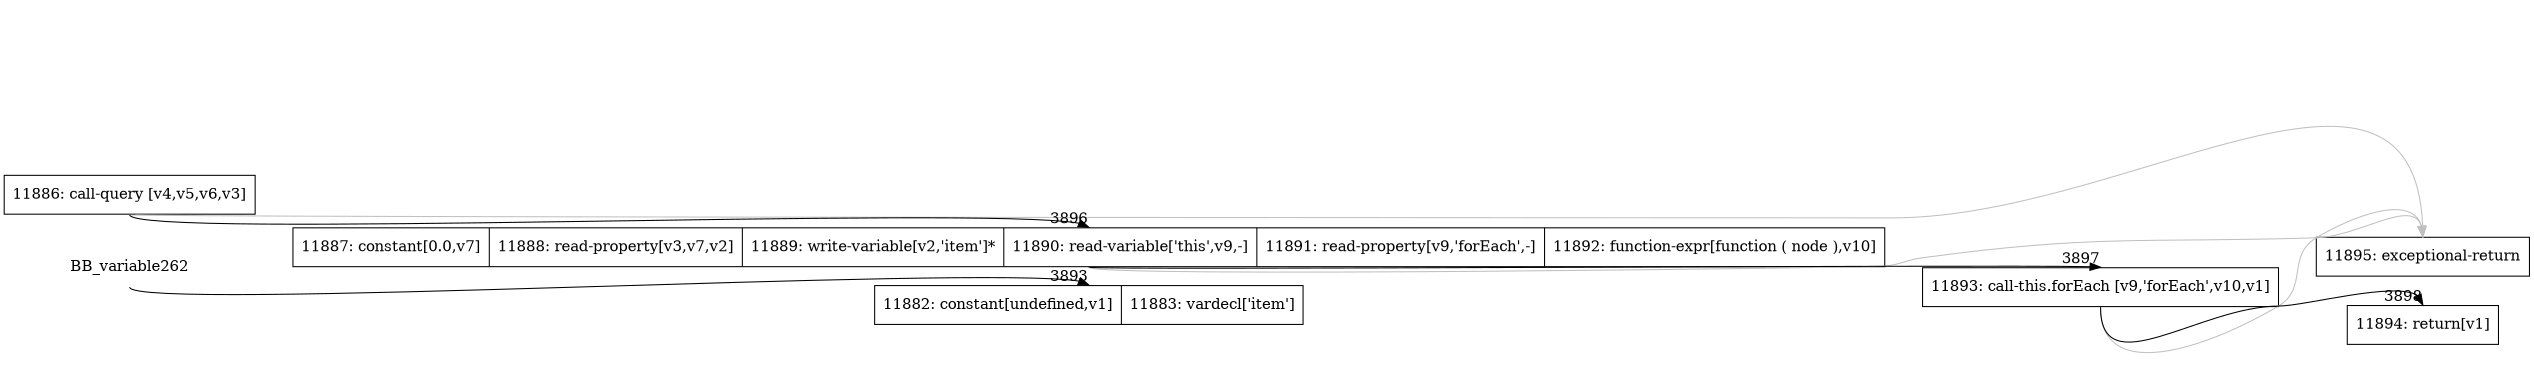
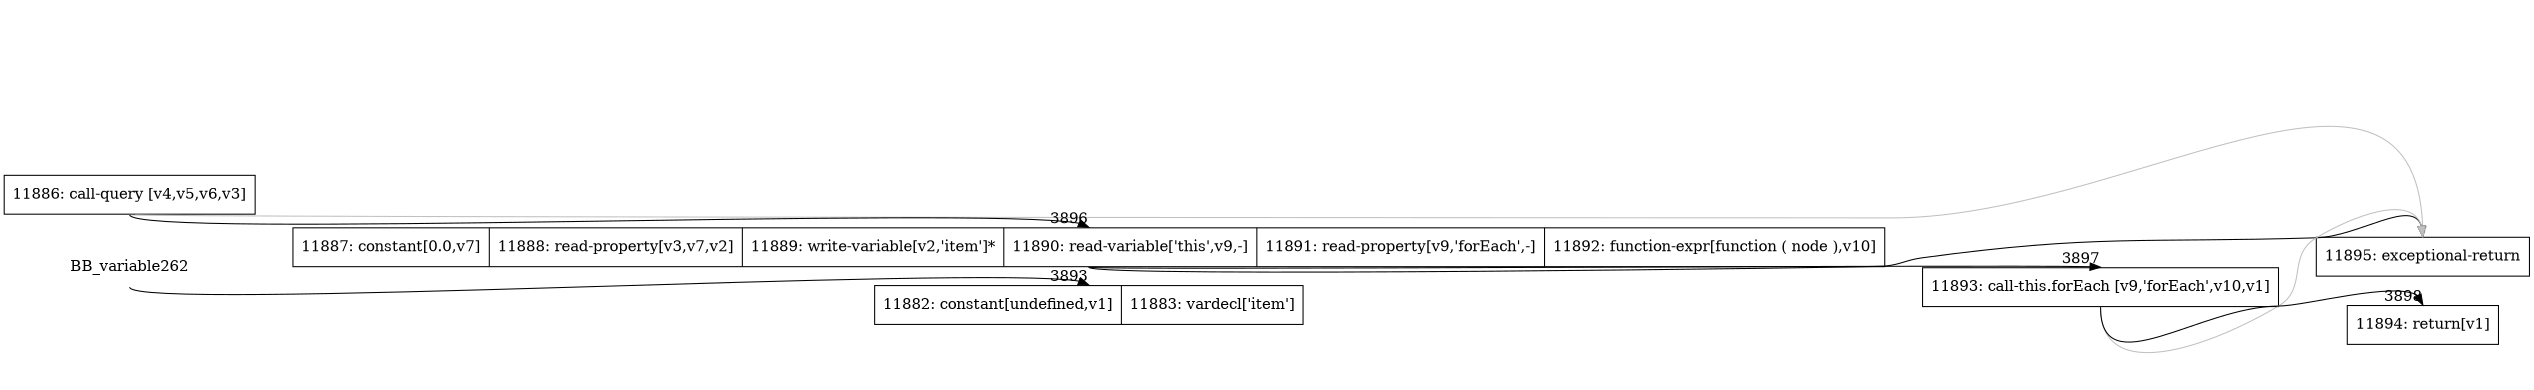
edge "11887: constant[0.0,v7]" -> "11895: exceptional-return": color gray -> black
